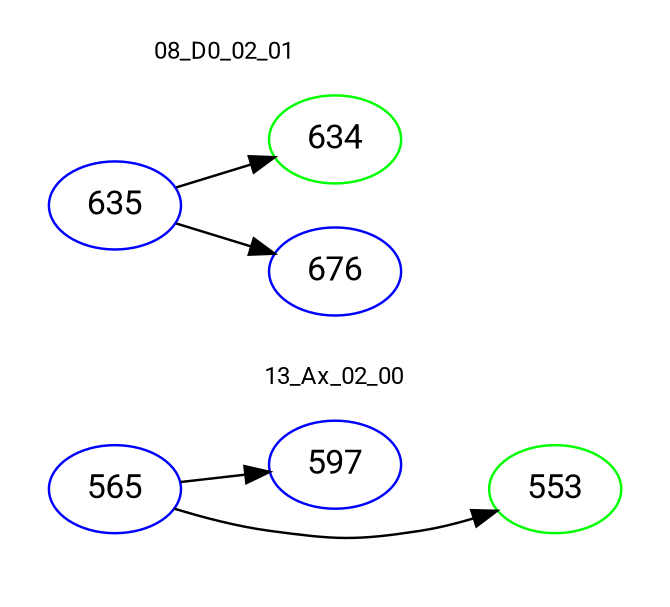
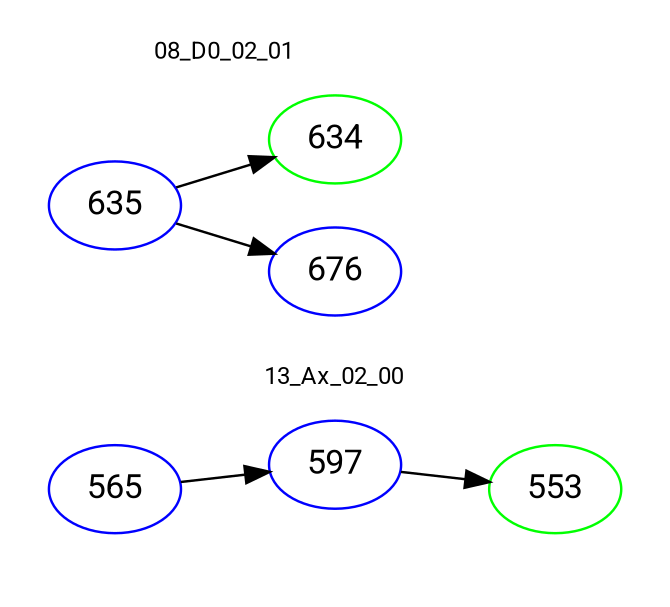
edge "565" -> "553": now "597" -> "553"
